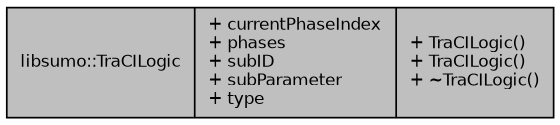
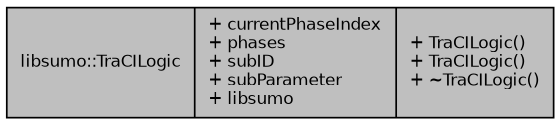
node "libsumo::TraCILogic": text "+ type" -> "+ libsumo"
